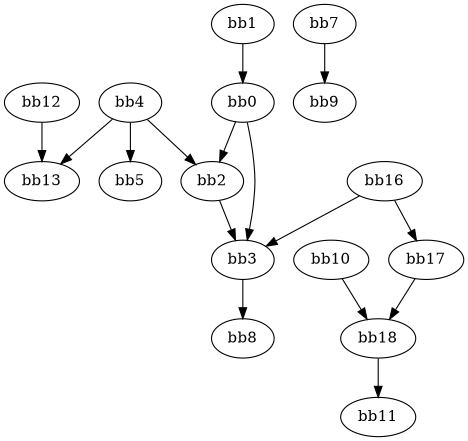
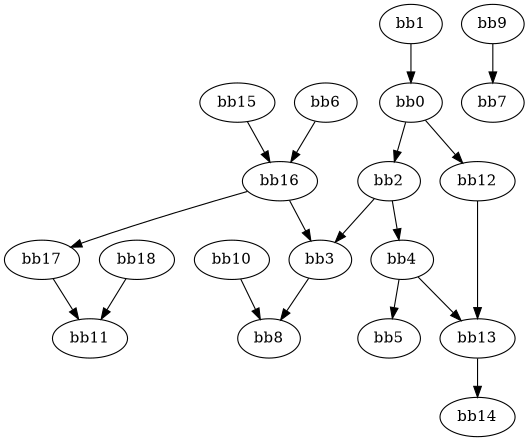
edge "bb7" -> "bb9": reversed
node "bb15": added
node "bb6": added
edge "bb4" -> "bb2": reversed
edge "bb0" -> "bb3": now "bb0" -> "bb12"
edge "bb10" -> "bb18": now "bb10" -> "bb8"
edge "bb17" -> "bb18": now "bb17" -> "bb11"
node "bb14": added
